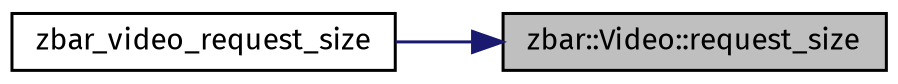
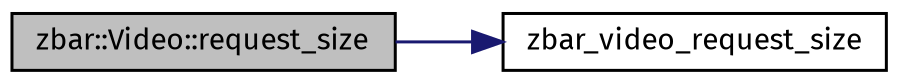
edge "zbar_video_request_size" -> "zbar::Video::request_size": reversed
